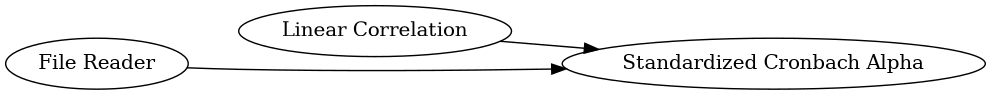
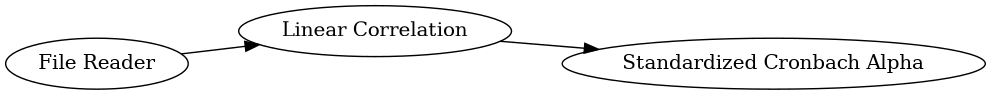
edge "File Reader" -> "Standardized Cronbach Alpha": now "File Reader" -> "Linear Correlation"
